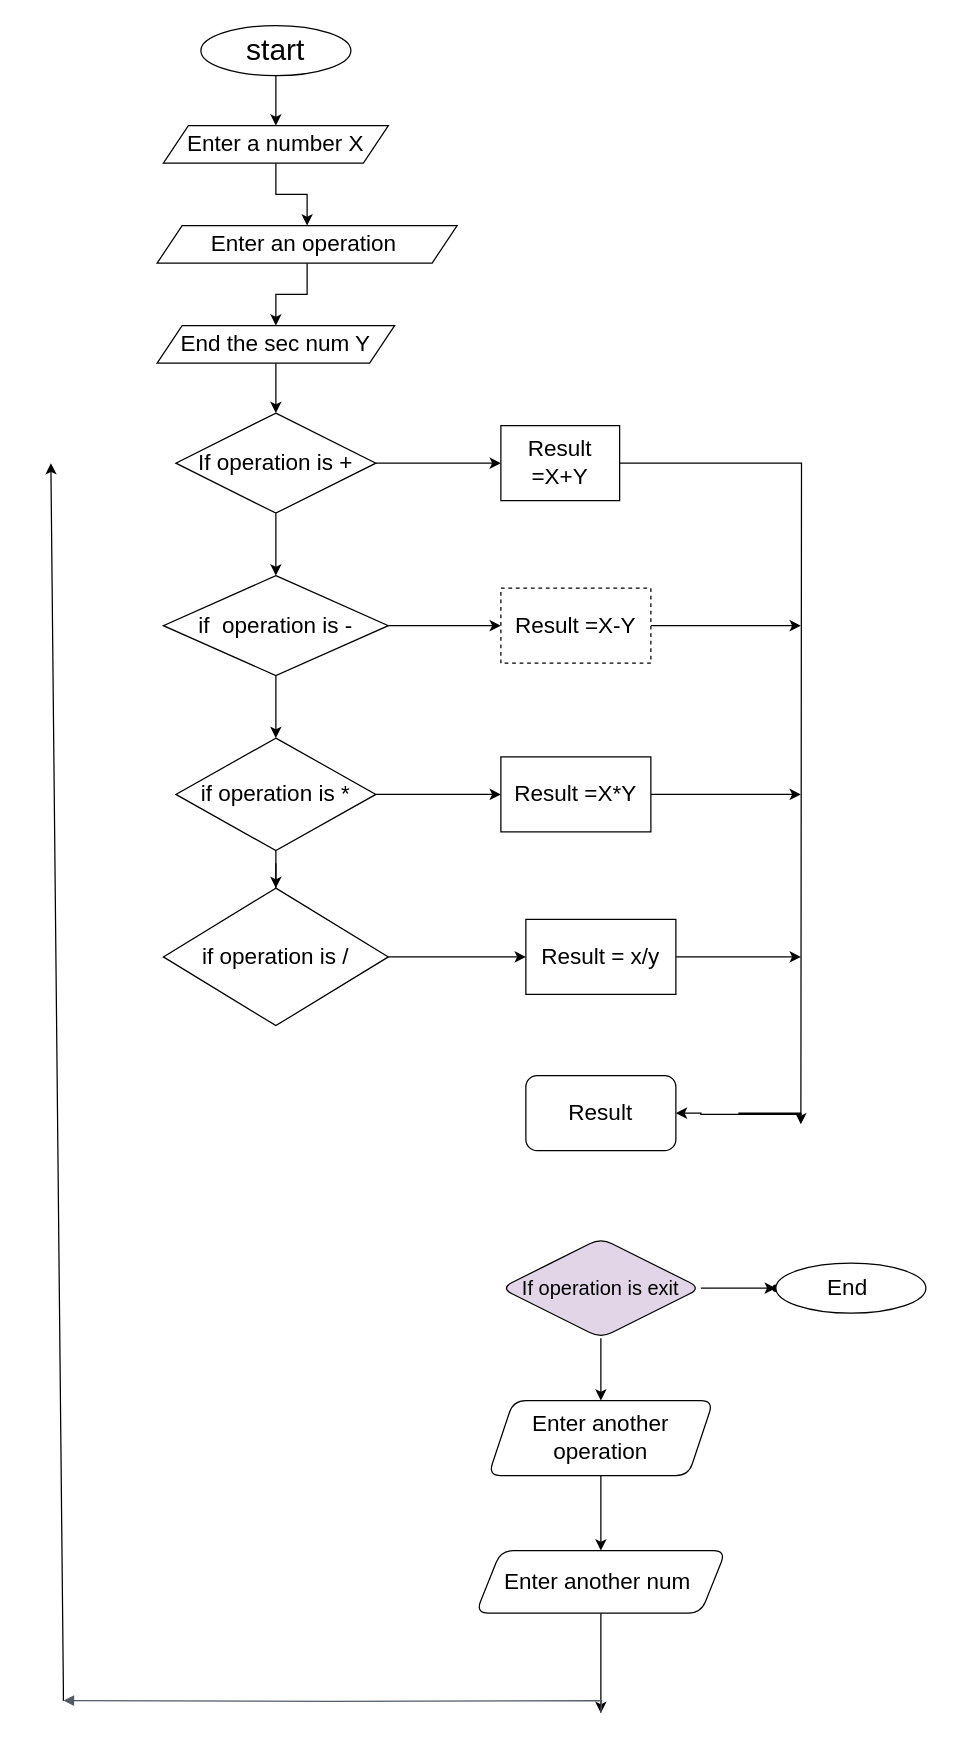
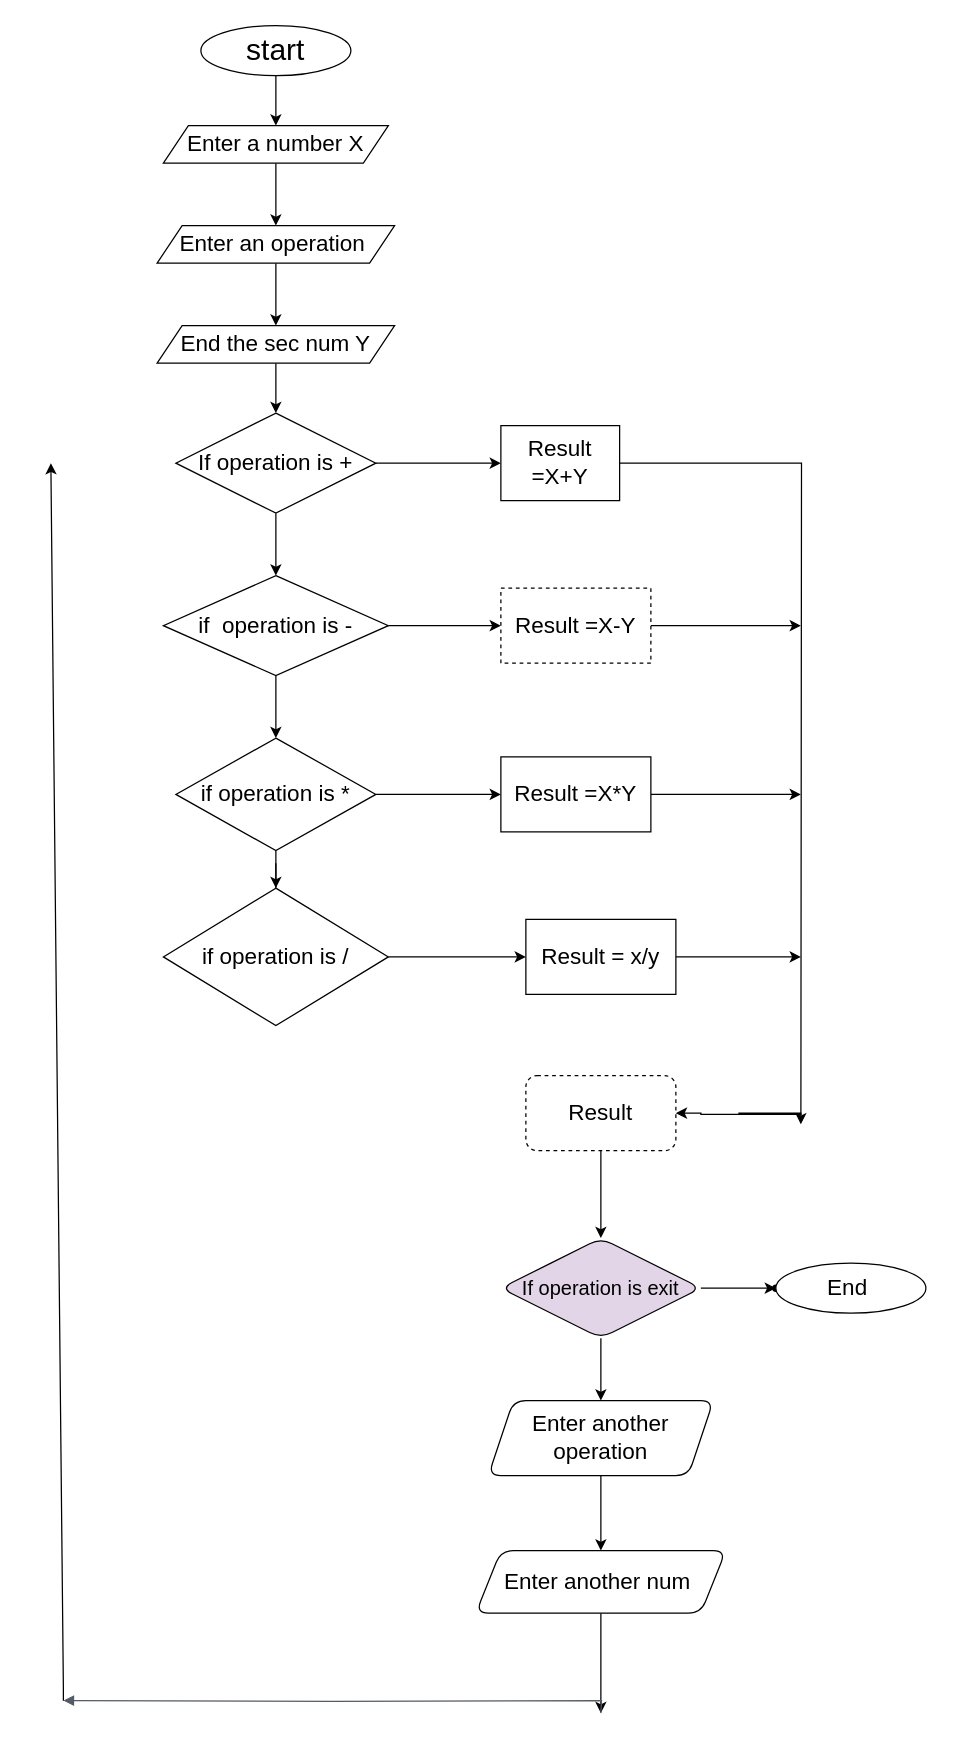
node "Enter an operation": size 300x38 -> 238x38
node "Result": style solid -> dashed
edge "Result" -> "If operation is exit": added
